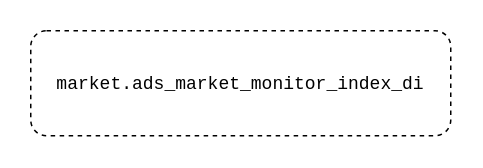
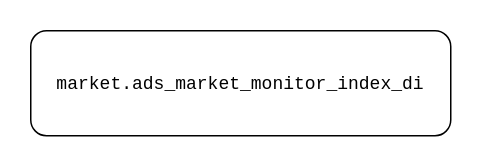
node "market.ads_market_monitor_index_di": style dashed -> solid
